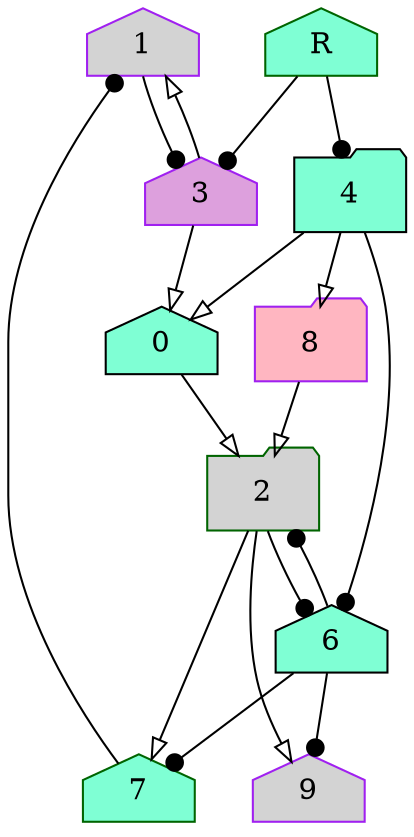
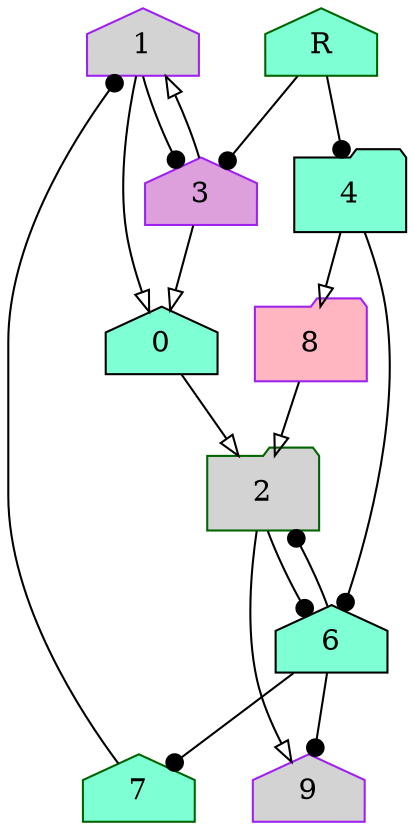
edge "4" -> "0": now "1" -> "0"
edge "2" -> "7": removed
